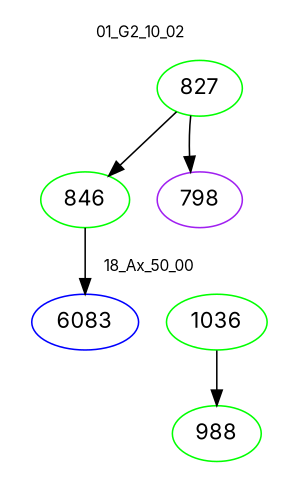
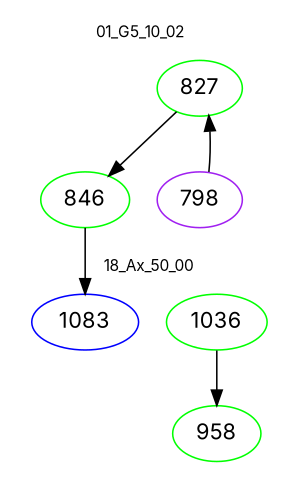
cluster "01_G2_10_02": label "01_G2_10_02" -> "01_G5_10_02"
edge "827" -> "798": reversed
node "6083": label "6083" -> "1083"
node "988": label "988" -> "958"
